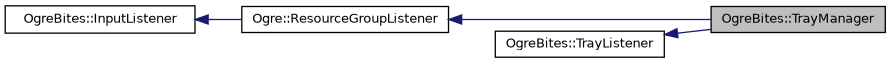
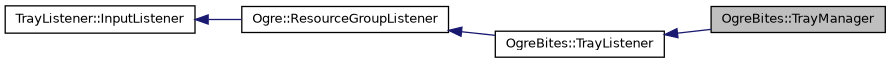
node "OgreBites::InputListener": label "OgreBites::InputListener" -> "TrayListener::InputListener"
edge "OgreBites::TrayManager" -> "Ogre::ResourceGroupListener": now "OgreBites::TrayListener" -> "Ogre::ResourceGroupListener"
